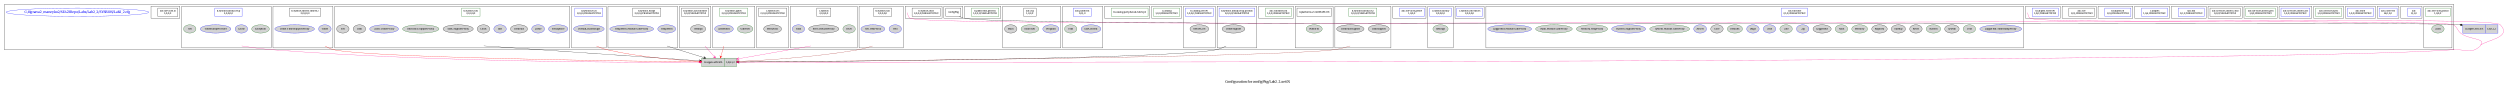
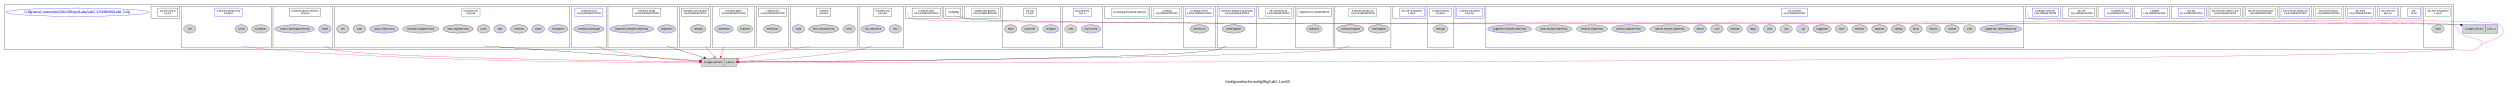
node "TimestampProvider": removed
